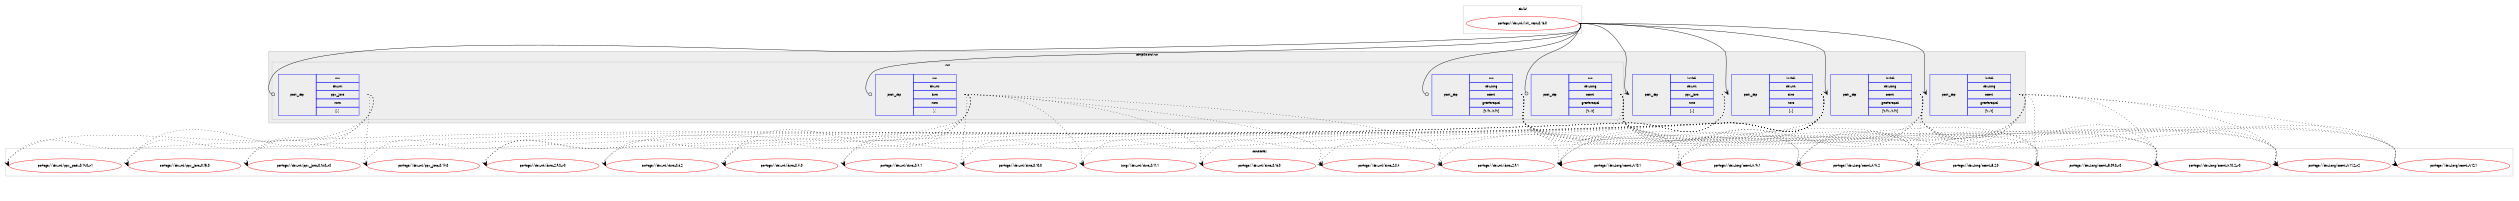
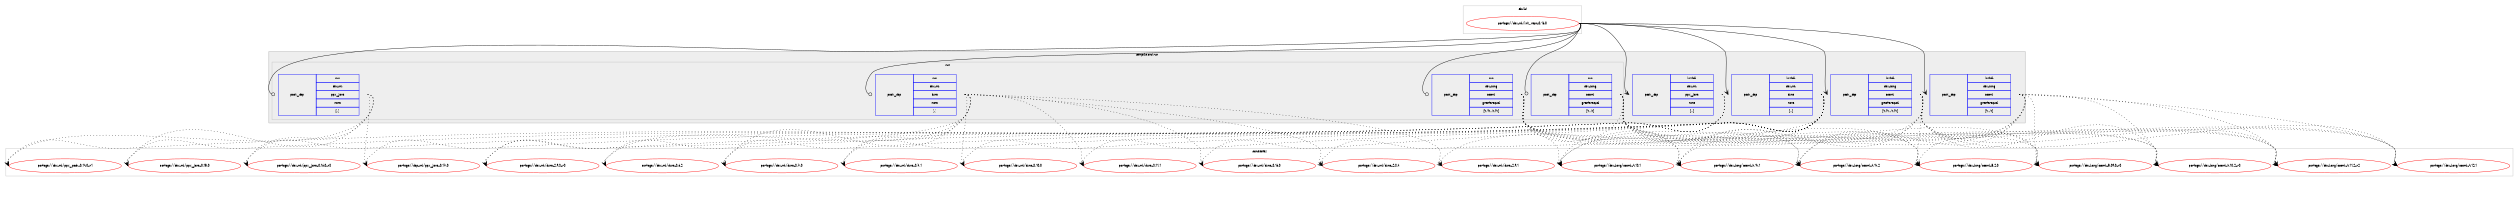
node "portage://dev-ml/ppx_jane-0.17.0": label "portage://dev-ml/ppx_jane-0.17.0" -> "portage://dep-ml/ppx_jane-0.17.0"
node "lang://dev-ml/dune-3.11.1": label "lang://dev-ml/dune-3.11.1" -> "portage://dev-ml/dune-3.11.1"
